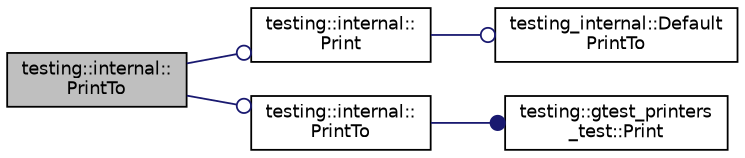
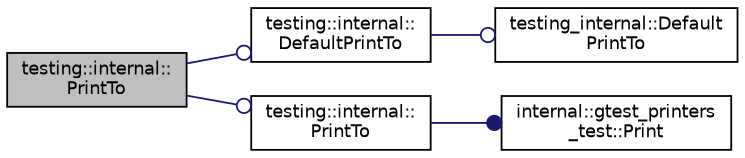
node "testing::internal:: Print": label "testing::internal:: Print" -> "testing::internal:: DefaultPrintTo"
node "testing::gtest_printers _test::Print": label "testing::gtest_printers _test::Print" -> "internal::gtest_printers _test::Print"
